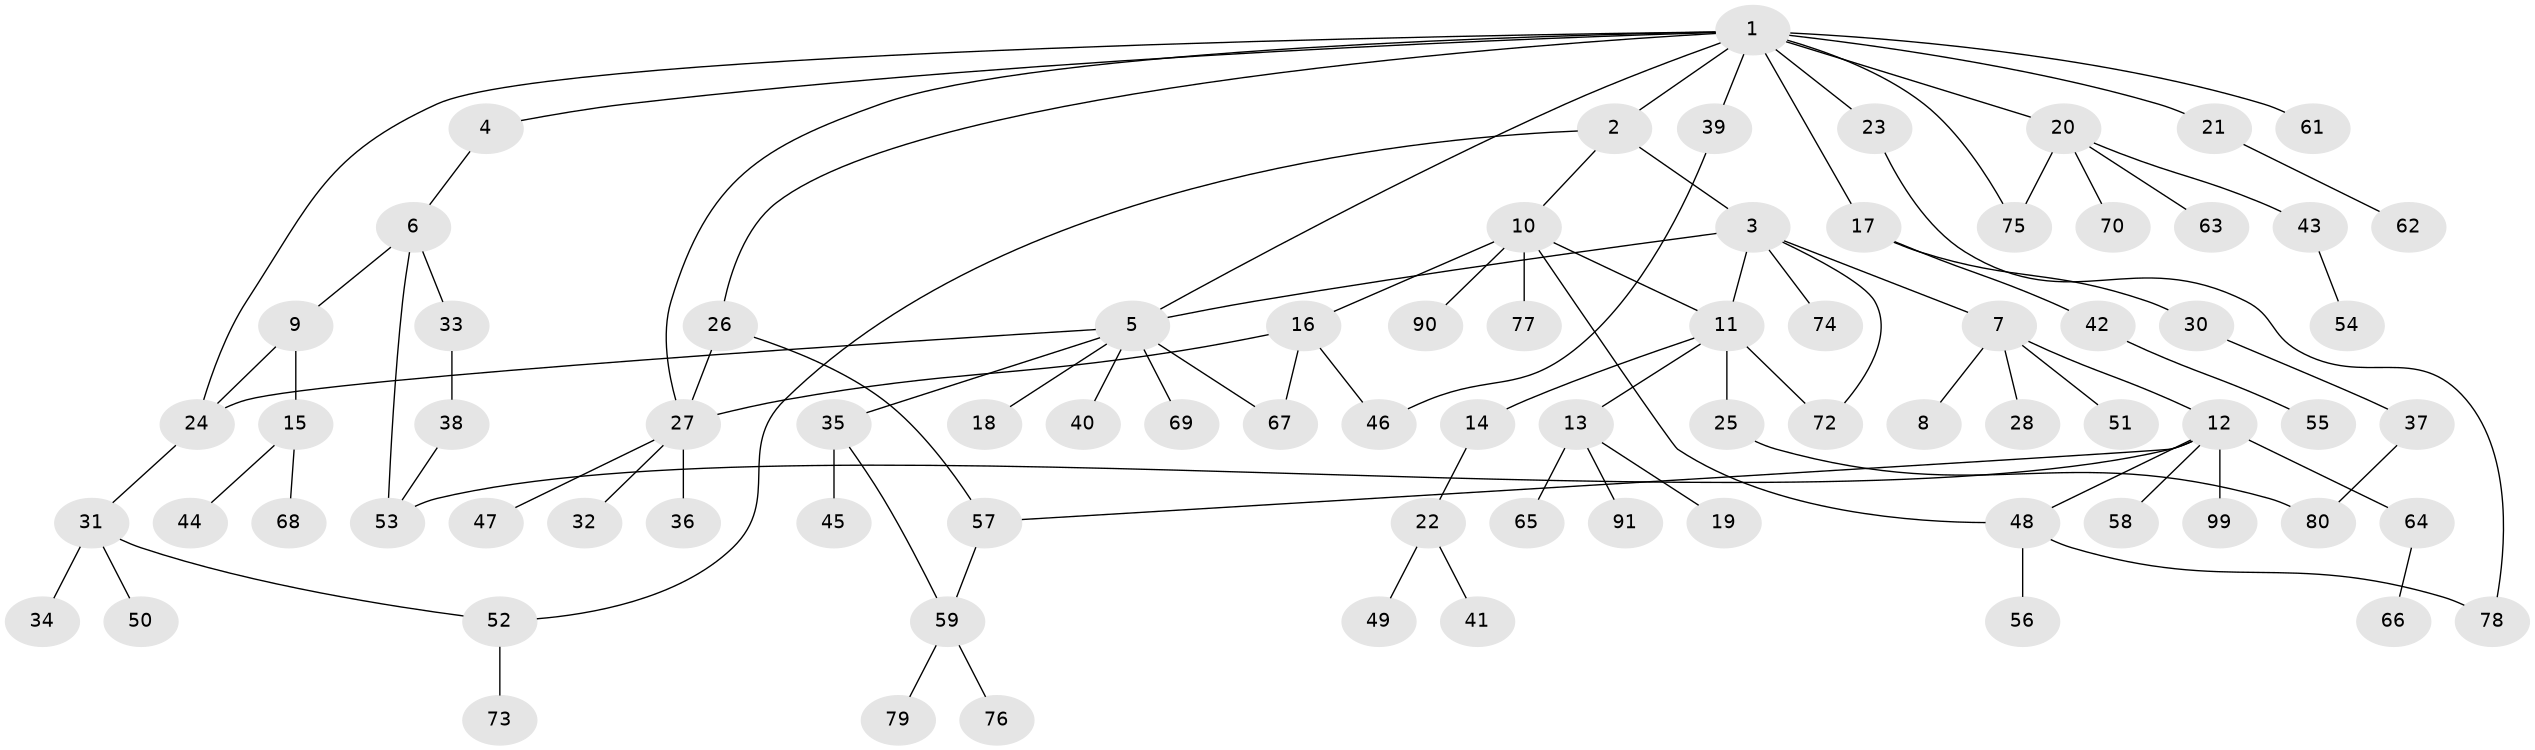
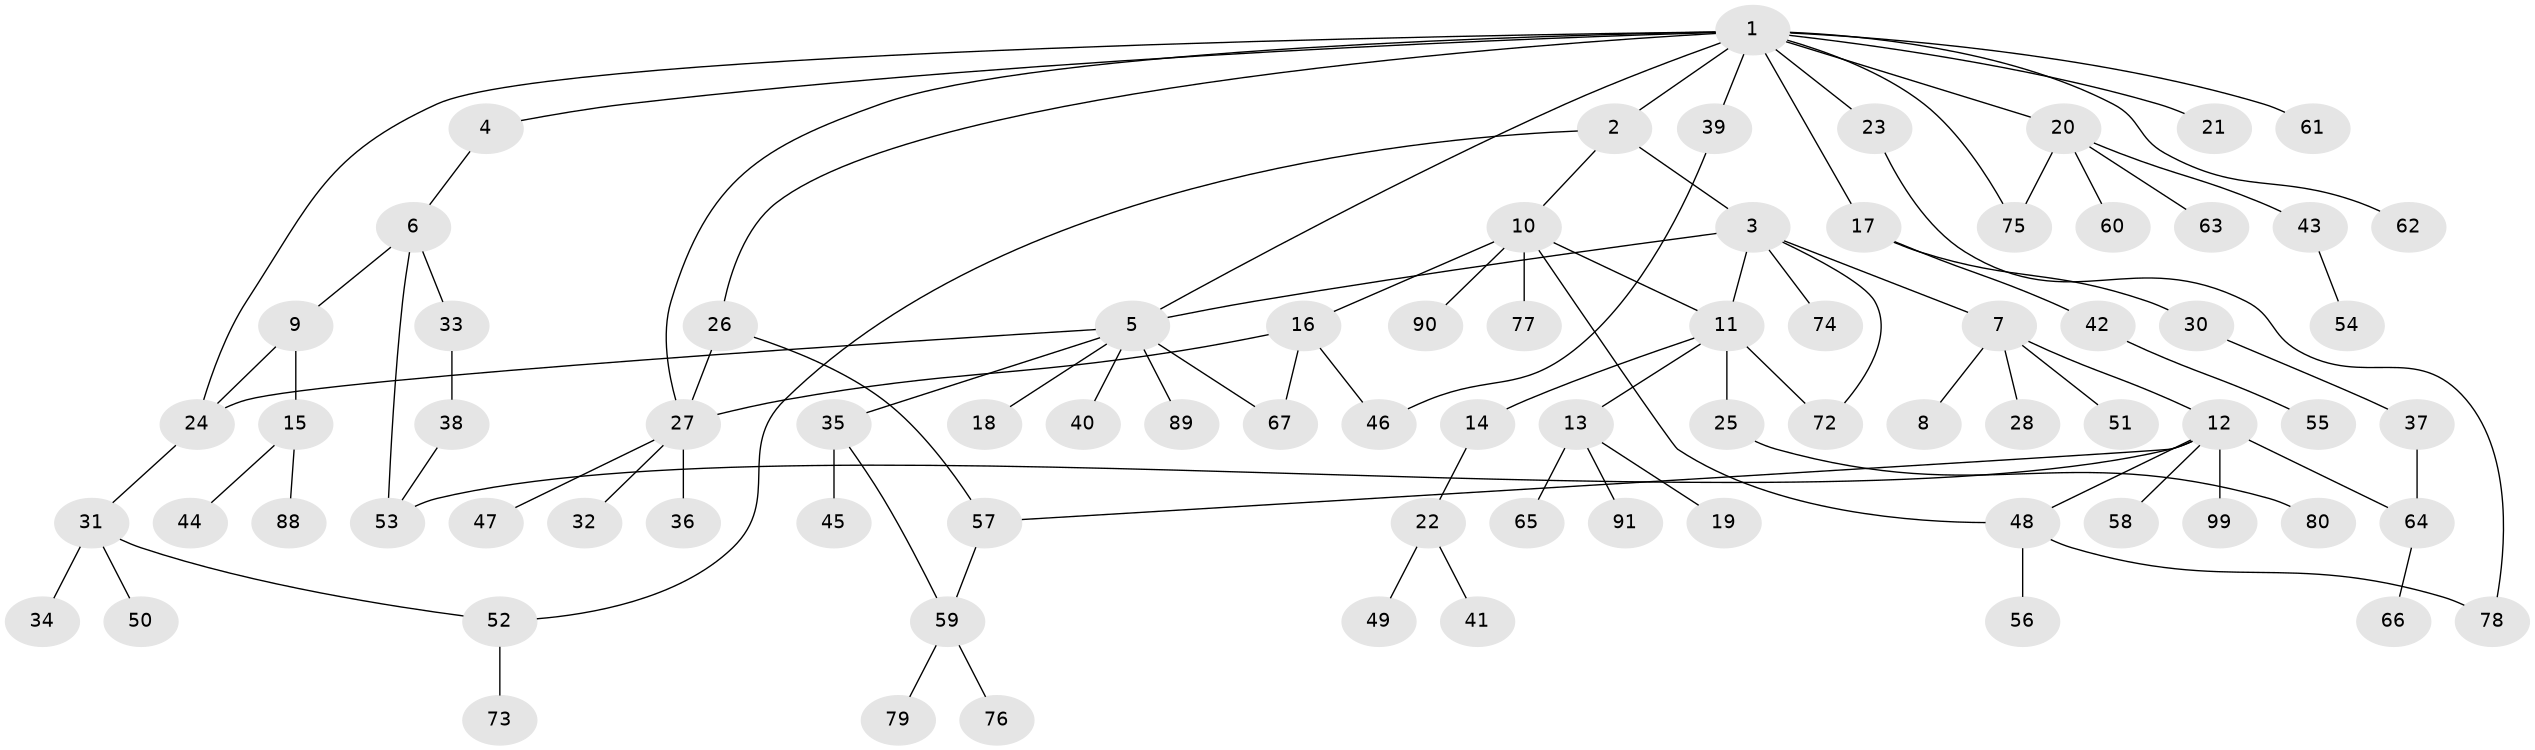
edge "21" -- "62": now "1" -- "62"
node "70": label "70" -> "60"
node "69": label "69" -> "89"
edge "37" -- "80": now "37" -- "64"
node "68": label "68" -> "88"
